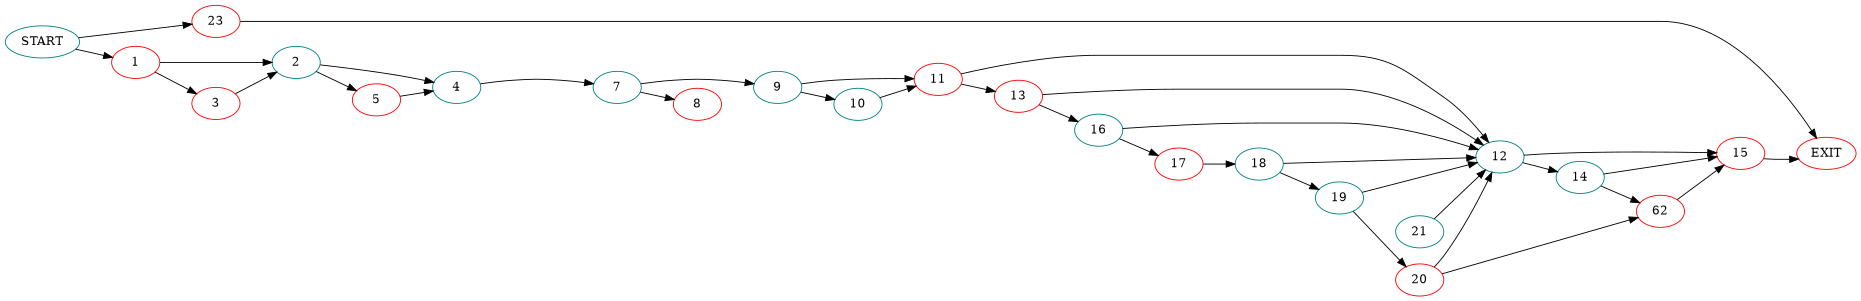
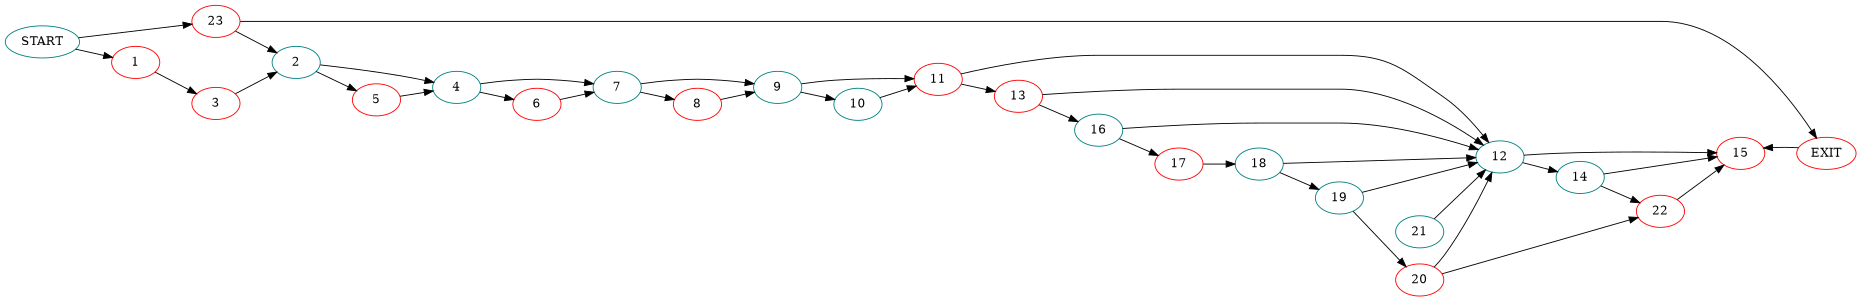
edge "1" -> "2": now "23" -> "2"
edge "8" -> "9": added
node "6": added
edge "15" -> "EXIT": reversed
node "62": label "62" -> "22"
